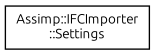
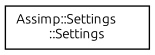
node "Assimp::IFCImporter ::Settings": label "Assimp::IFCImporter ::Settings" -> "Assimp::Settings ::Settings"
